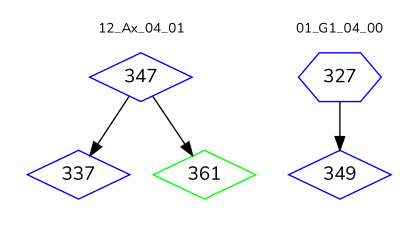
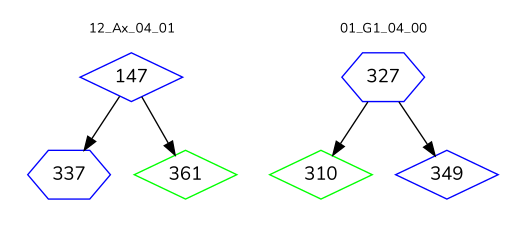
node "347": label "347" -> "147"
node "337": shape diamond -> hexagon
node "310": added
